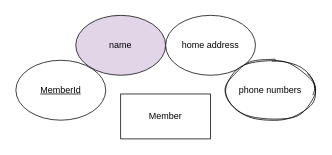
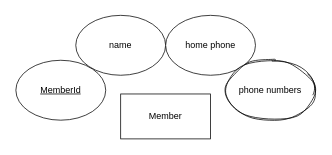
node "name": fillcolor #e1d5e7 -> #ffffff
node "home address": label "home address" -> "home phone"
